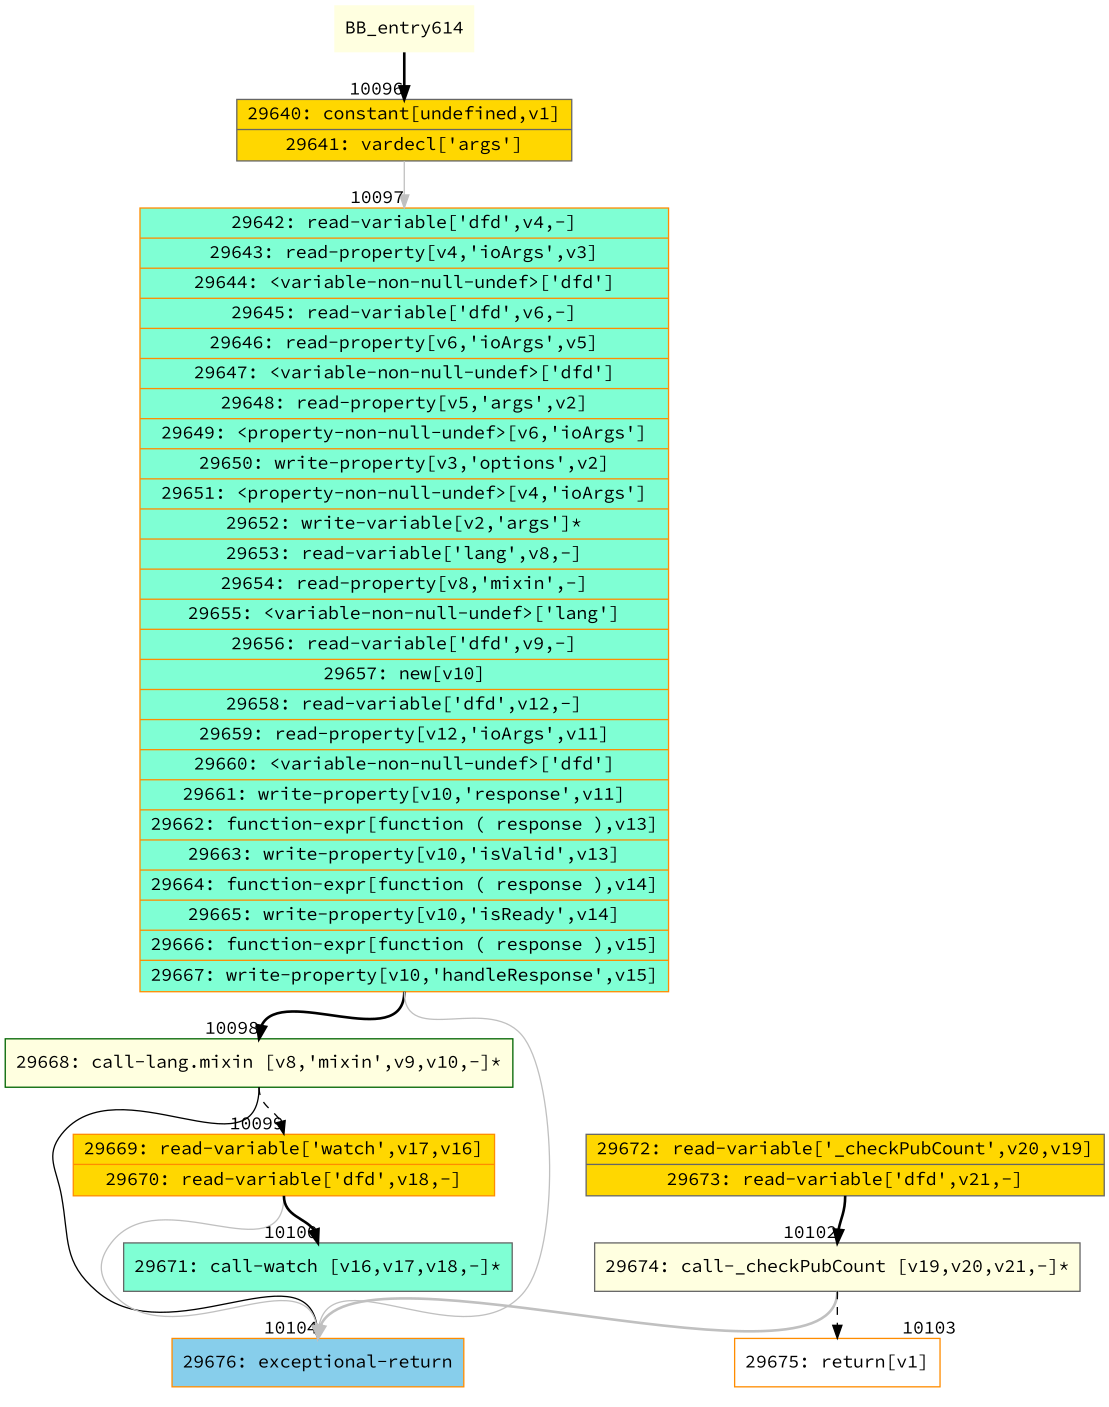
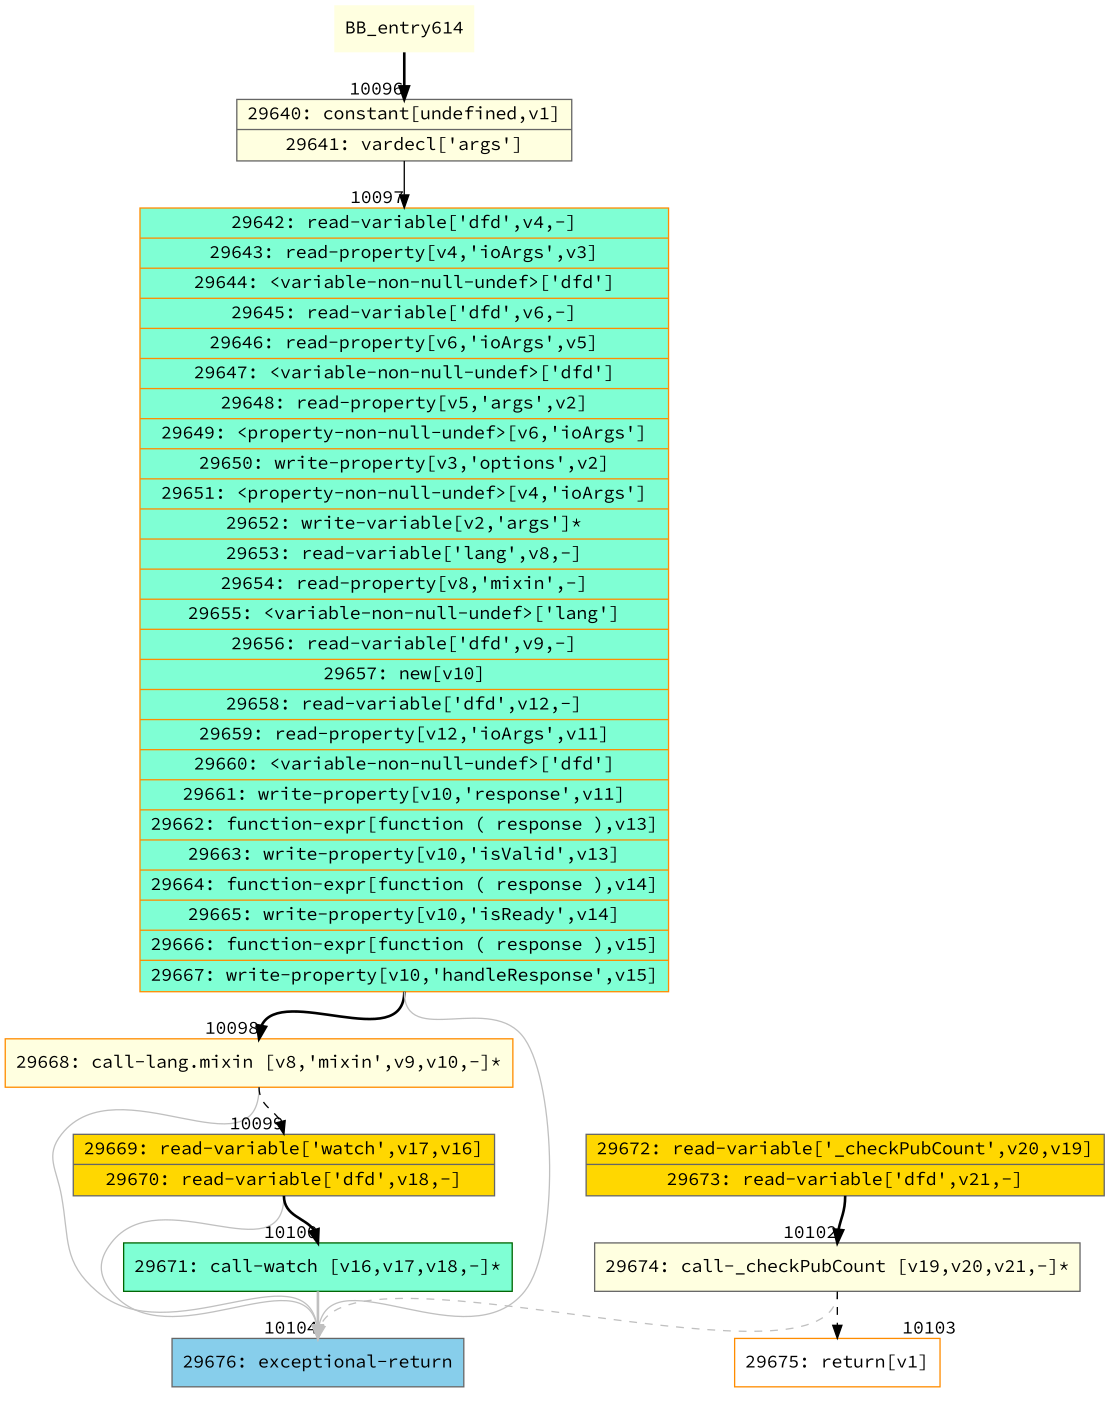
node "29640: constant[undefined,v1]": fillcolor gold -> lightyellow
edge "29640: constant[undefined,v1]" -> "29642: read-variable['dfd',v4,-]": color gray -> black
node "29668: call-lang.mixin [v8,'mixin',v9,v10,-]*": color darkgreen -> darkorange
node "29669: read-variable['watch',v17,v16]": color darkorange -> gray40
edge "29668: call-lang.mixin [v8,'mixin',v9,v10,-]*" -> "29676: exceptional-return": color black -> gray
node "29671: call-watch [v16,v17,v18,-]*": color gray40 -> darkgreen
edge "29671: call-watch [v16,v17,v18,-]*" -> "29676: exceptional-return": added
edge "29674: call-_checkPubCount [v19,v20,v21,-]*" -> "29676: exceptional-return": style bold -> dashed
node "29676: exceptional-return": color darkorange -> gray40
